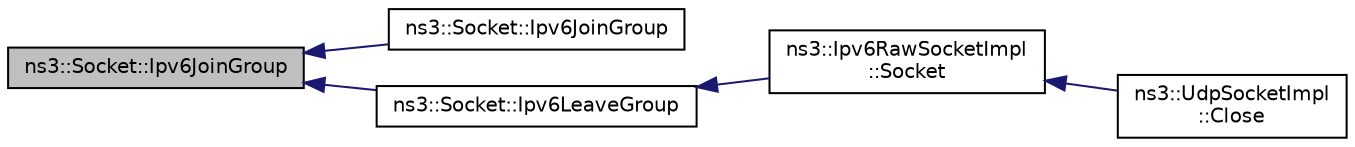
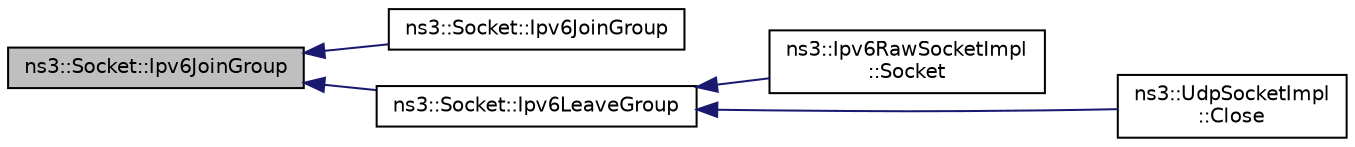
edge "ns3::UdpSocketImpl ::Close" -> "ns3::Ipv6RawSocketImpl ::Socket": now "ns3::UdpSocketImpl ::Close" -> "ns3::Socket::Ipv6LeaveGroup"
